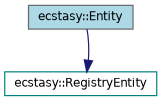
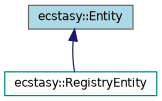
edge "ecstasy::Entity" -> "ecstasy::RegistryEntity": reversed
